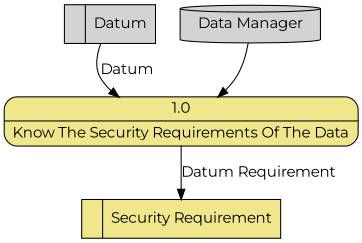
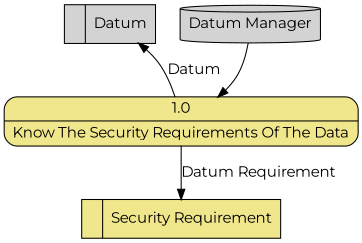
node "Data Manager": label "Data Manager" -> "Datum Manager"
edge "Datum" -> "1.0": reversed
